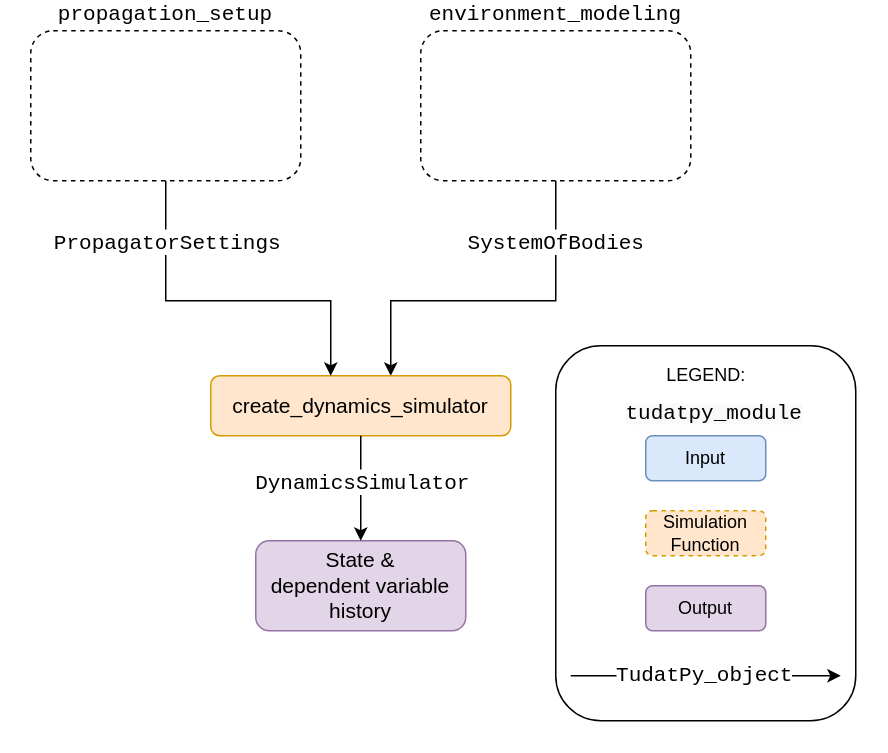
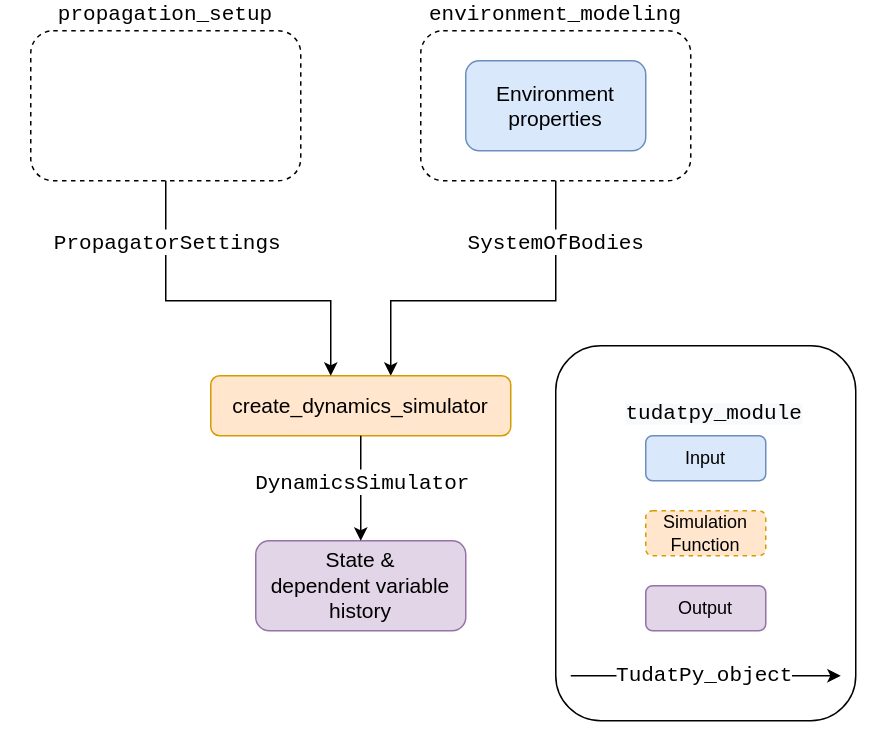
node "Environment properties": added
node "LEGEND:": removed
